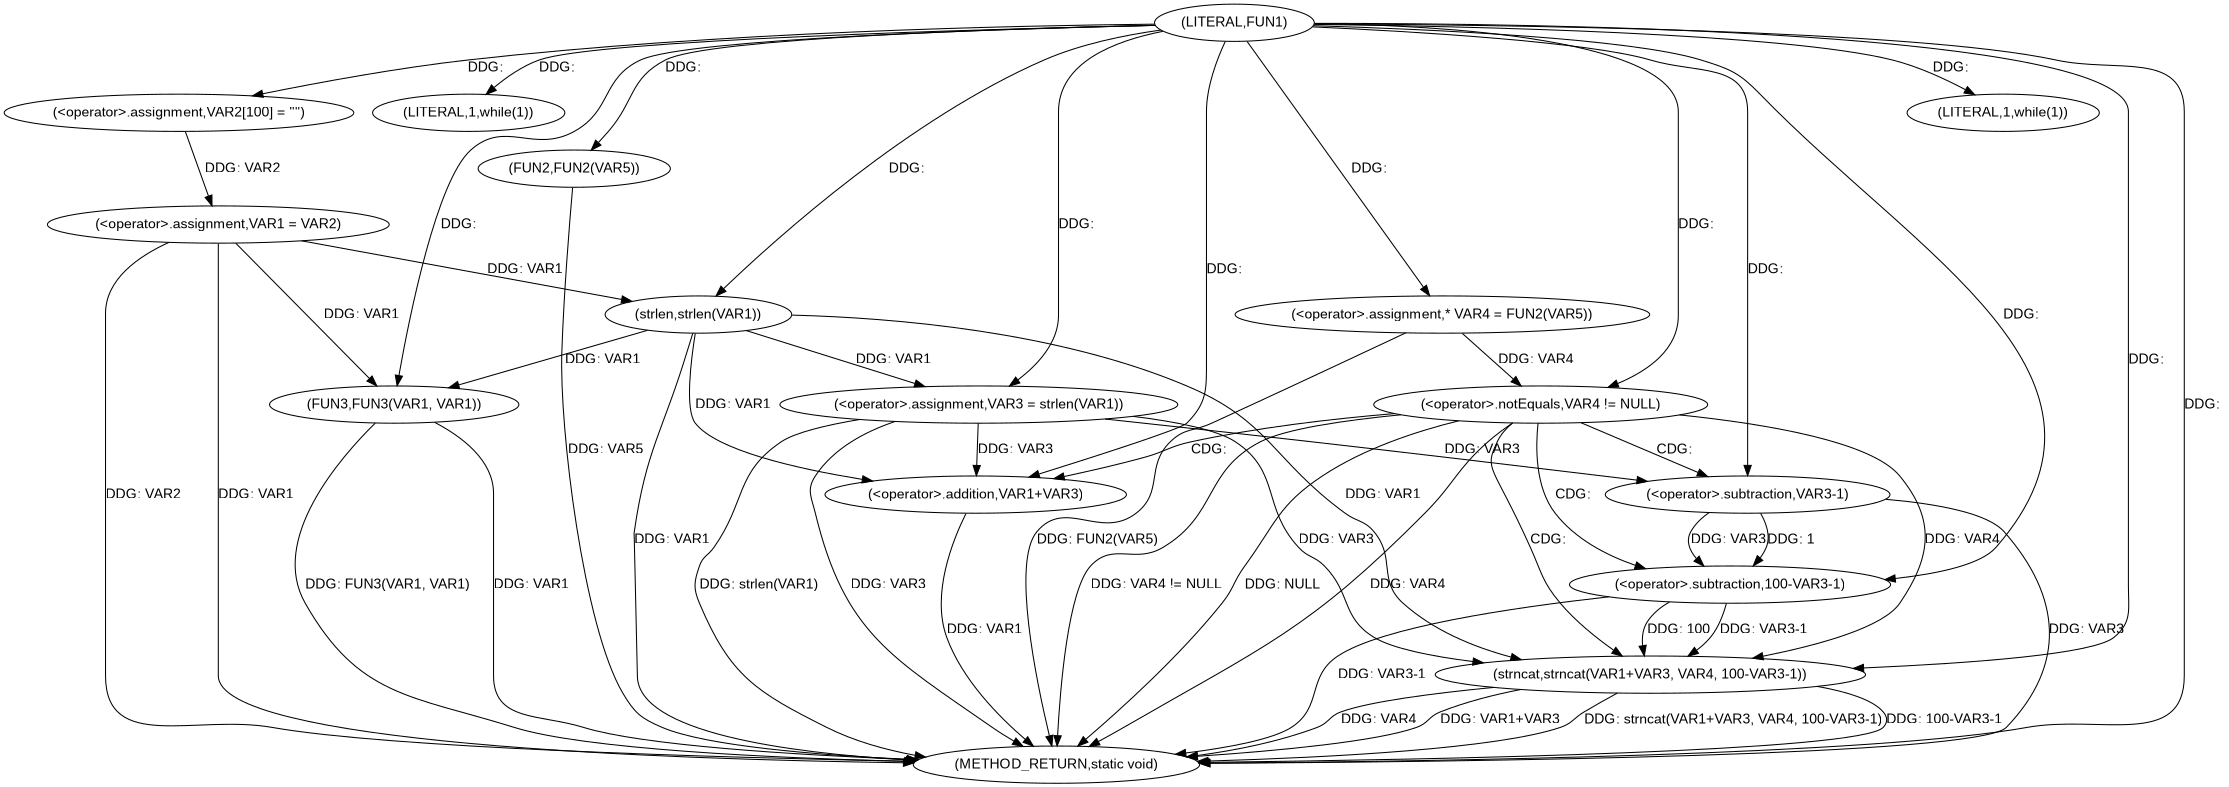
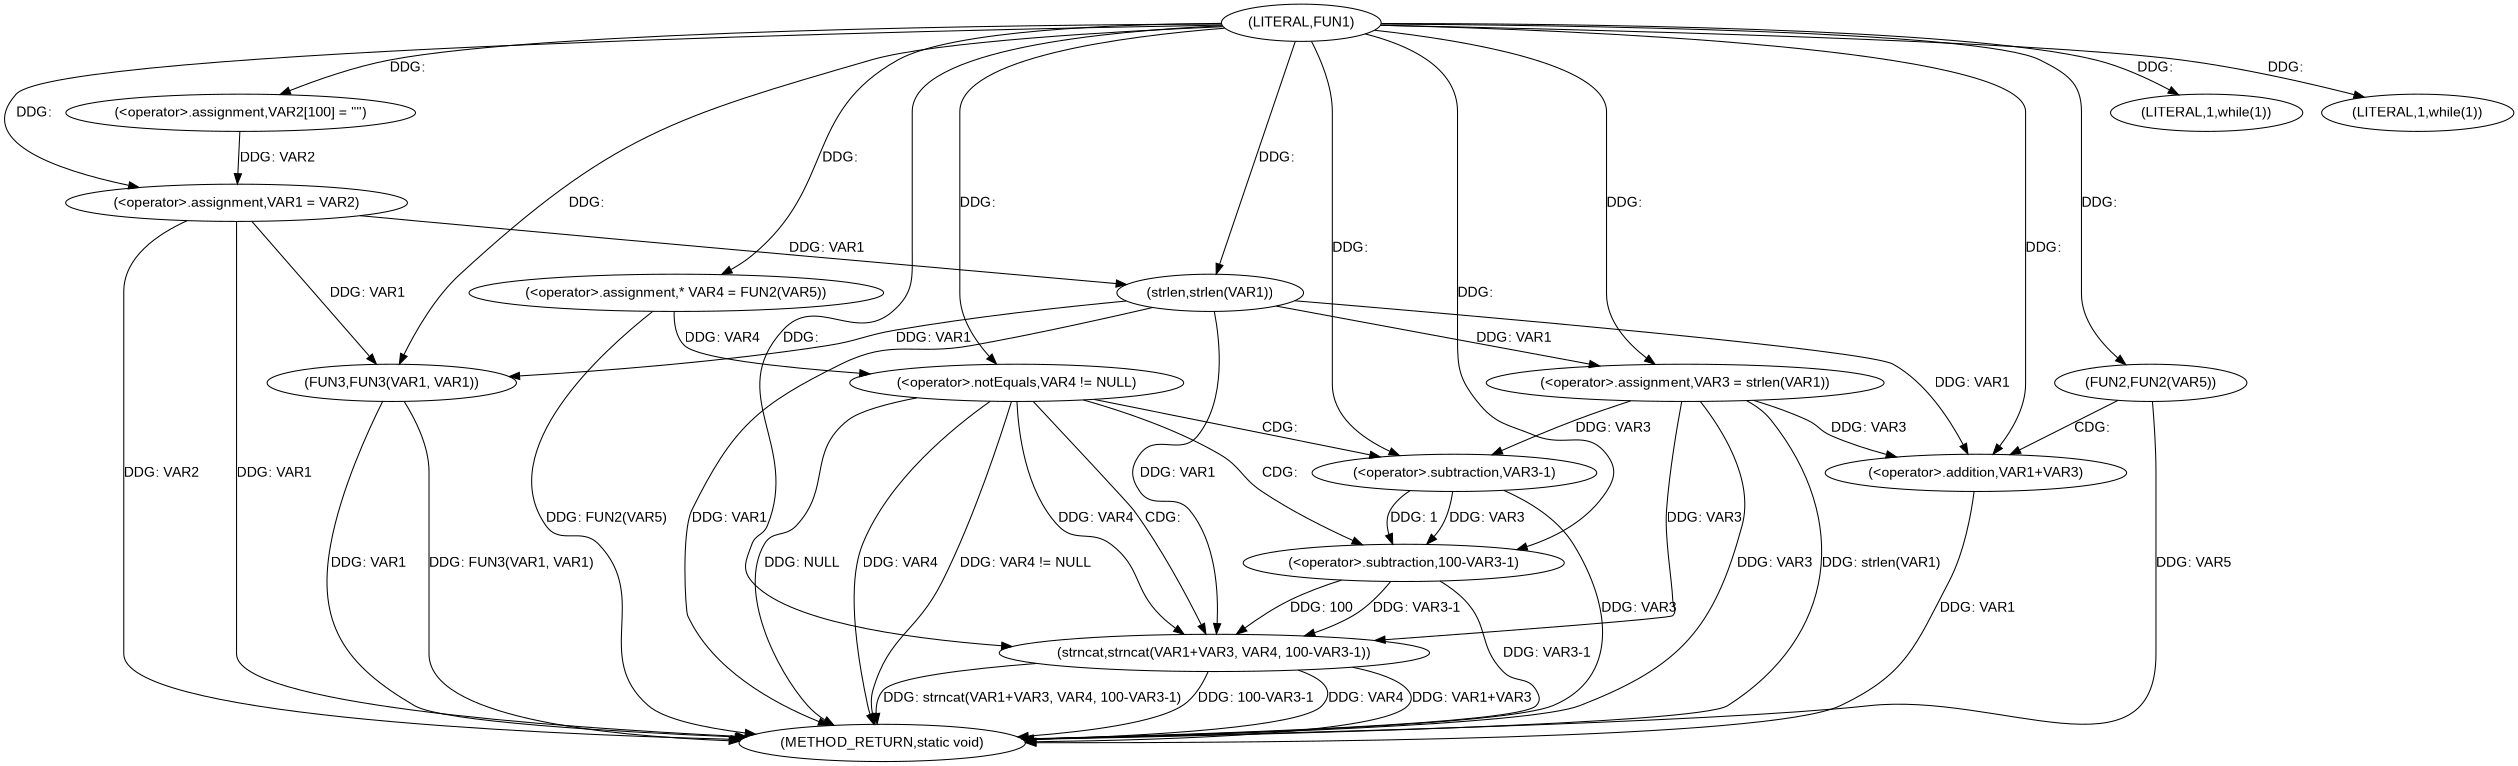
edge "(<operator>.notEquals,VAR4 != NULL)" -> "(<operator>.addition,VAR1+VAR3)": now "(FUN2,FUN2(VAR5))" -> "(<operator>.addition,VAR1+VAR3)"
edge "(LITERAL,FUN1)" -> "(METHOD_RETURN,static void)": now "(LITERAL,FUN1)" -> "(<operator>.assignment,VAR1 = VAR2)"
